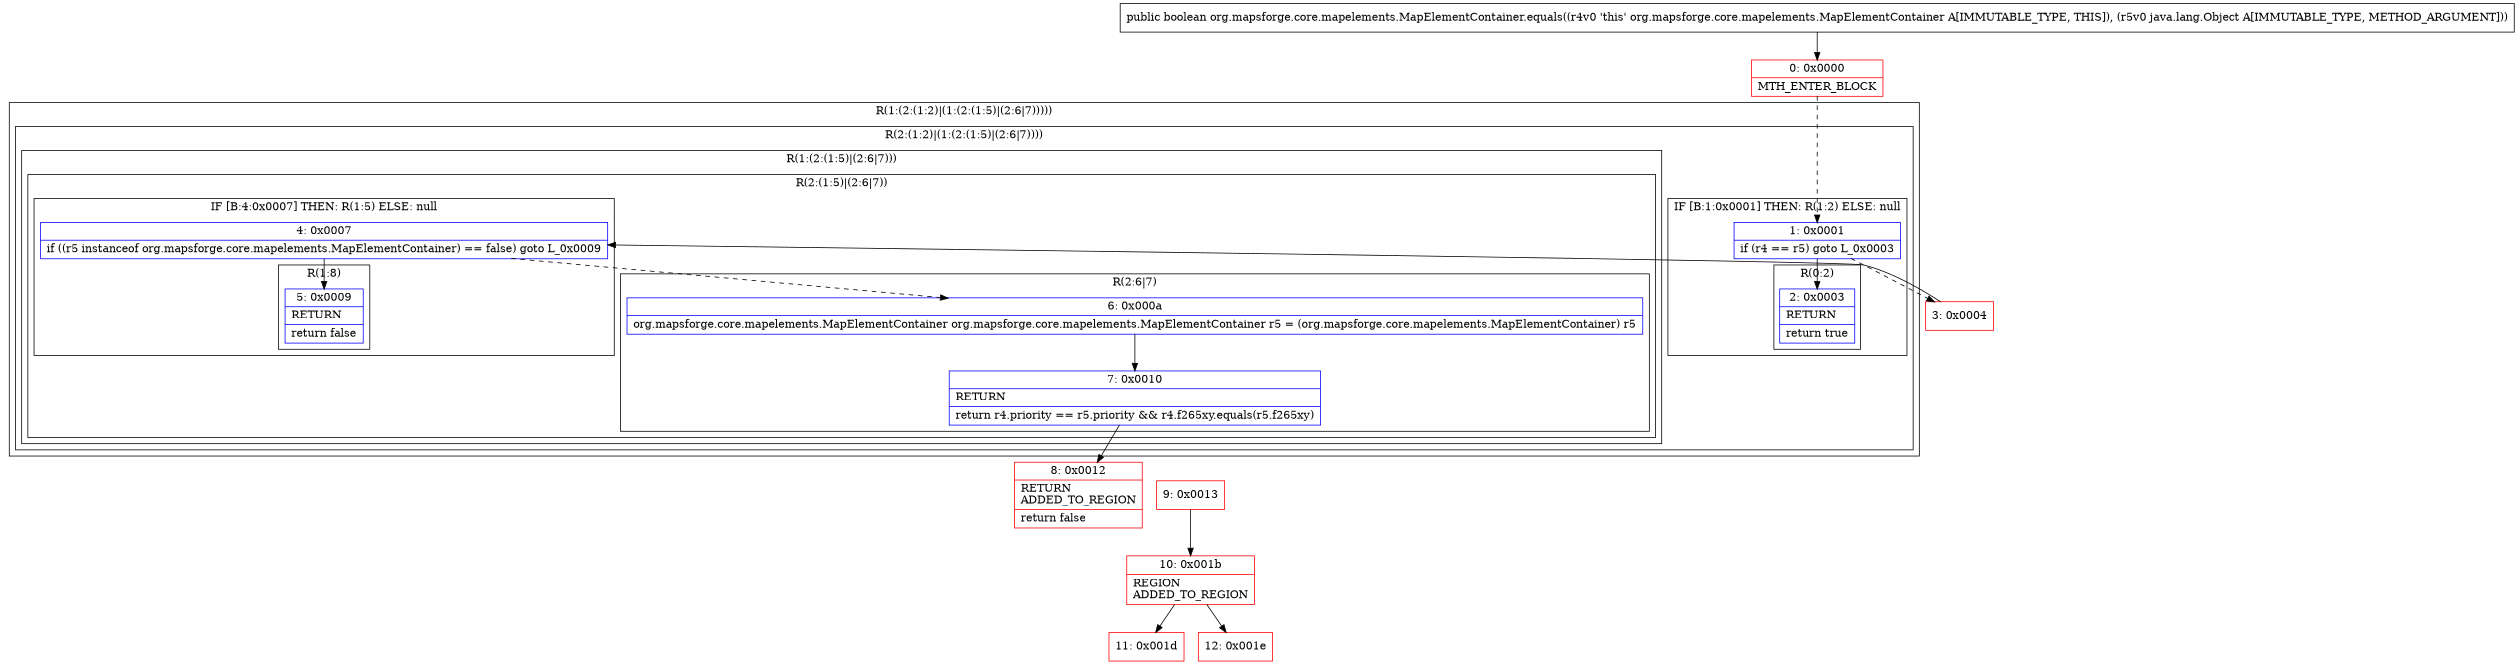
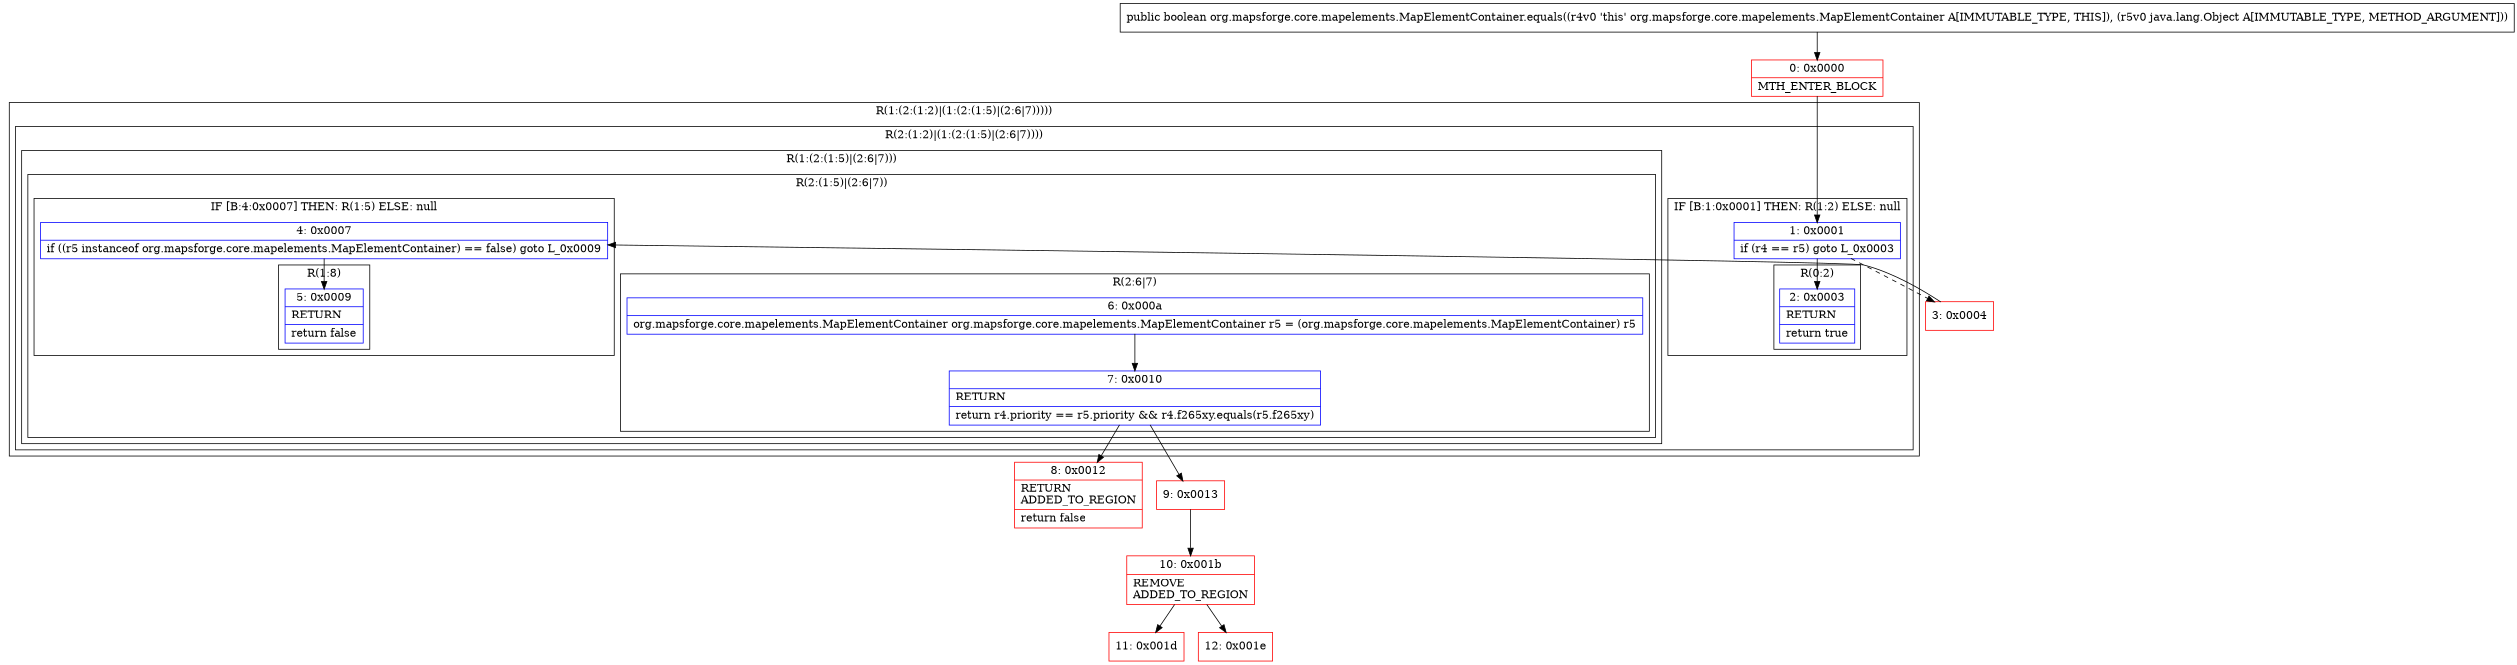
edge "0: 0x0000" -> "1: 0x0001": style dashed -> solid
edge "4: 0x0007" -> "6: 0x000a": removed
edge "7: 0x0010" -> "9: 0x0013": added
node "10: 0x001b": text "REGION" -> "REMOVE"
